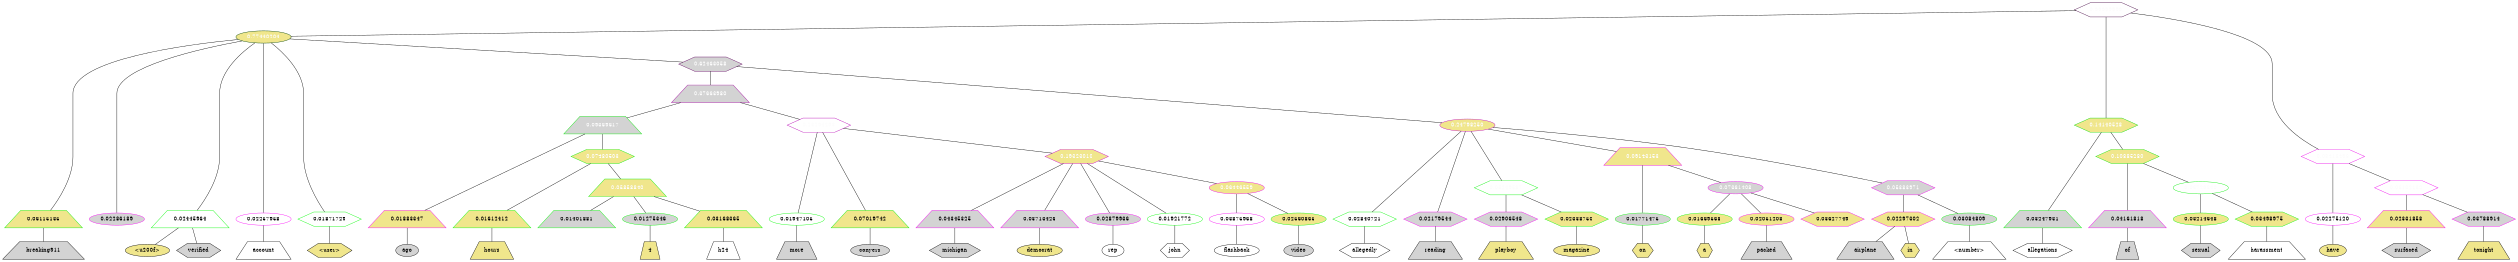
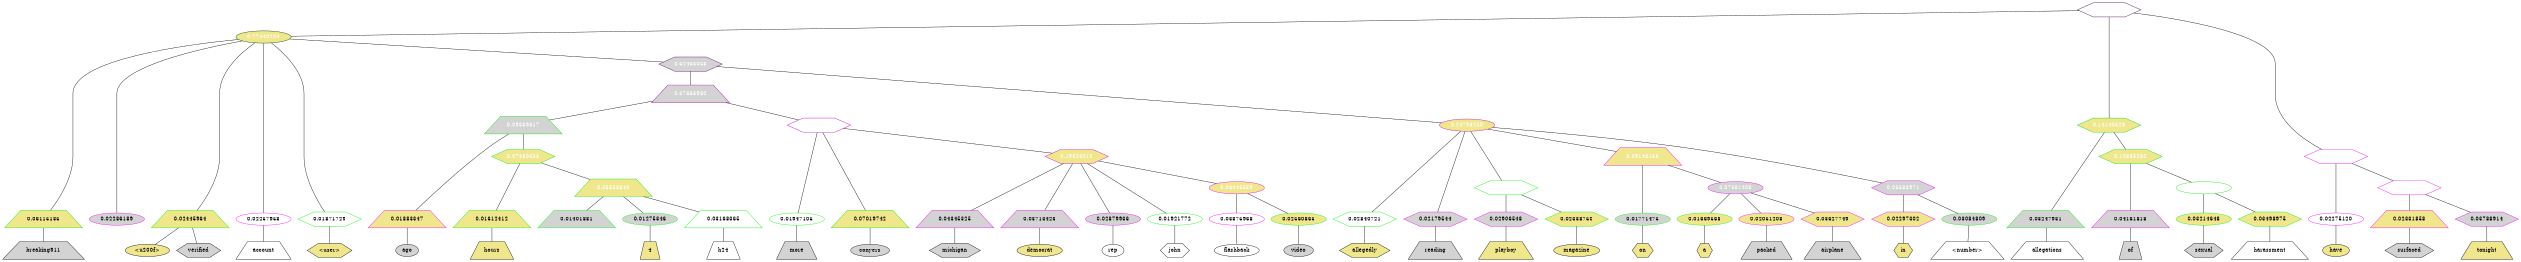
node "0.02445964": fillcolor white -> khaki
node "0.03168365": fillcolor khaki -> white
edge "0.02297302" -- "airplane": now "0.03627749" -- "airplane"
node "allegedly": fillcolor white -> khaki
node "allegations": shape hexagon -> trapezium
